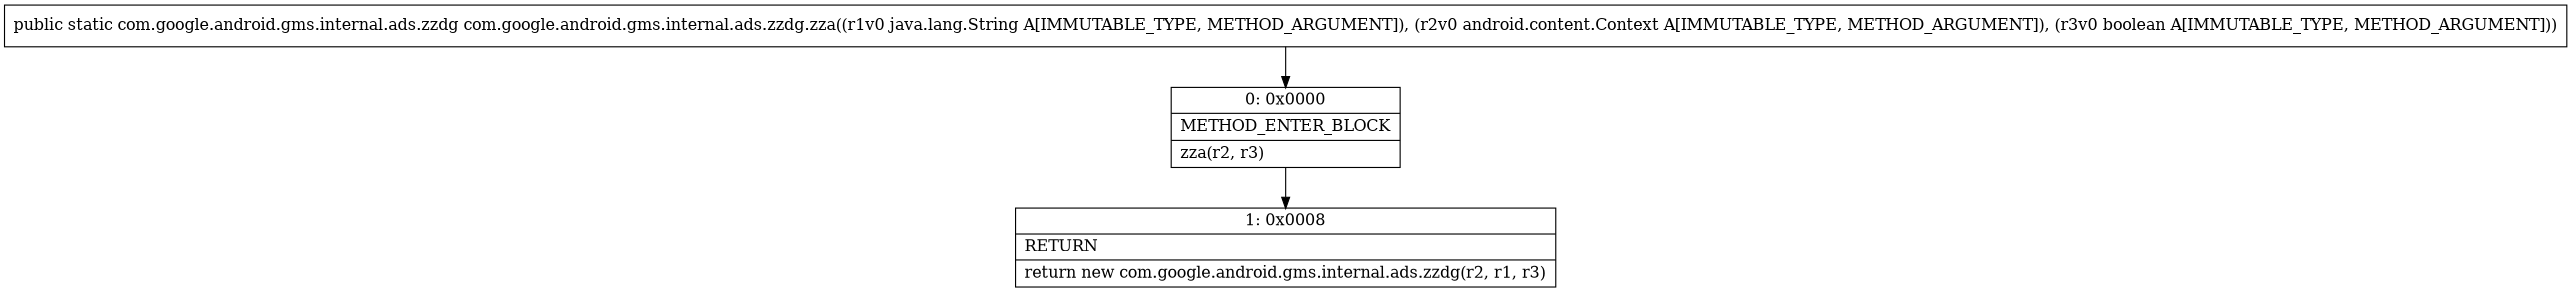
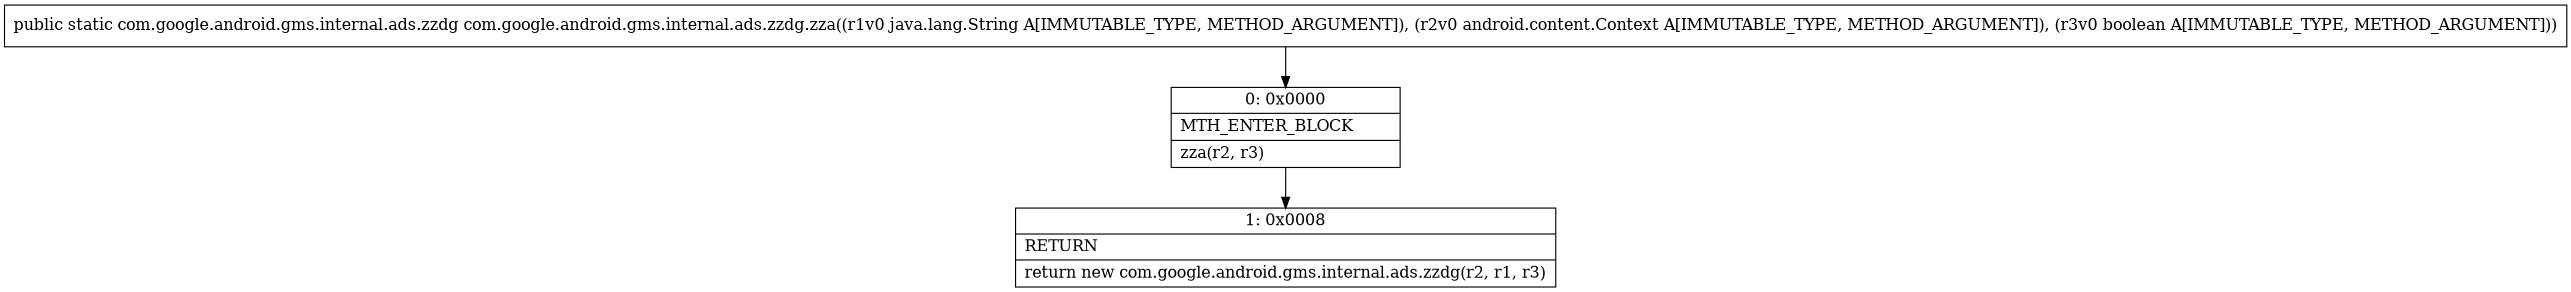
node "0: 0x0000": text "METHOD_ENTER_BLOCK" -> "MTH_ENTER_BLOCK"
